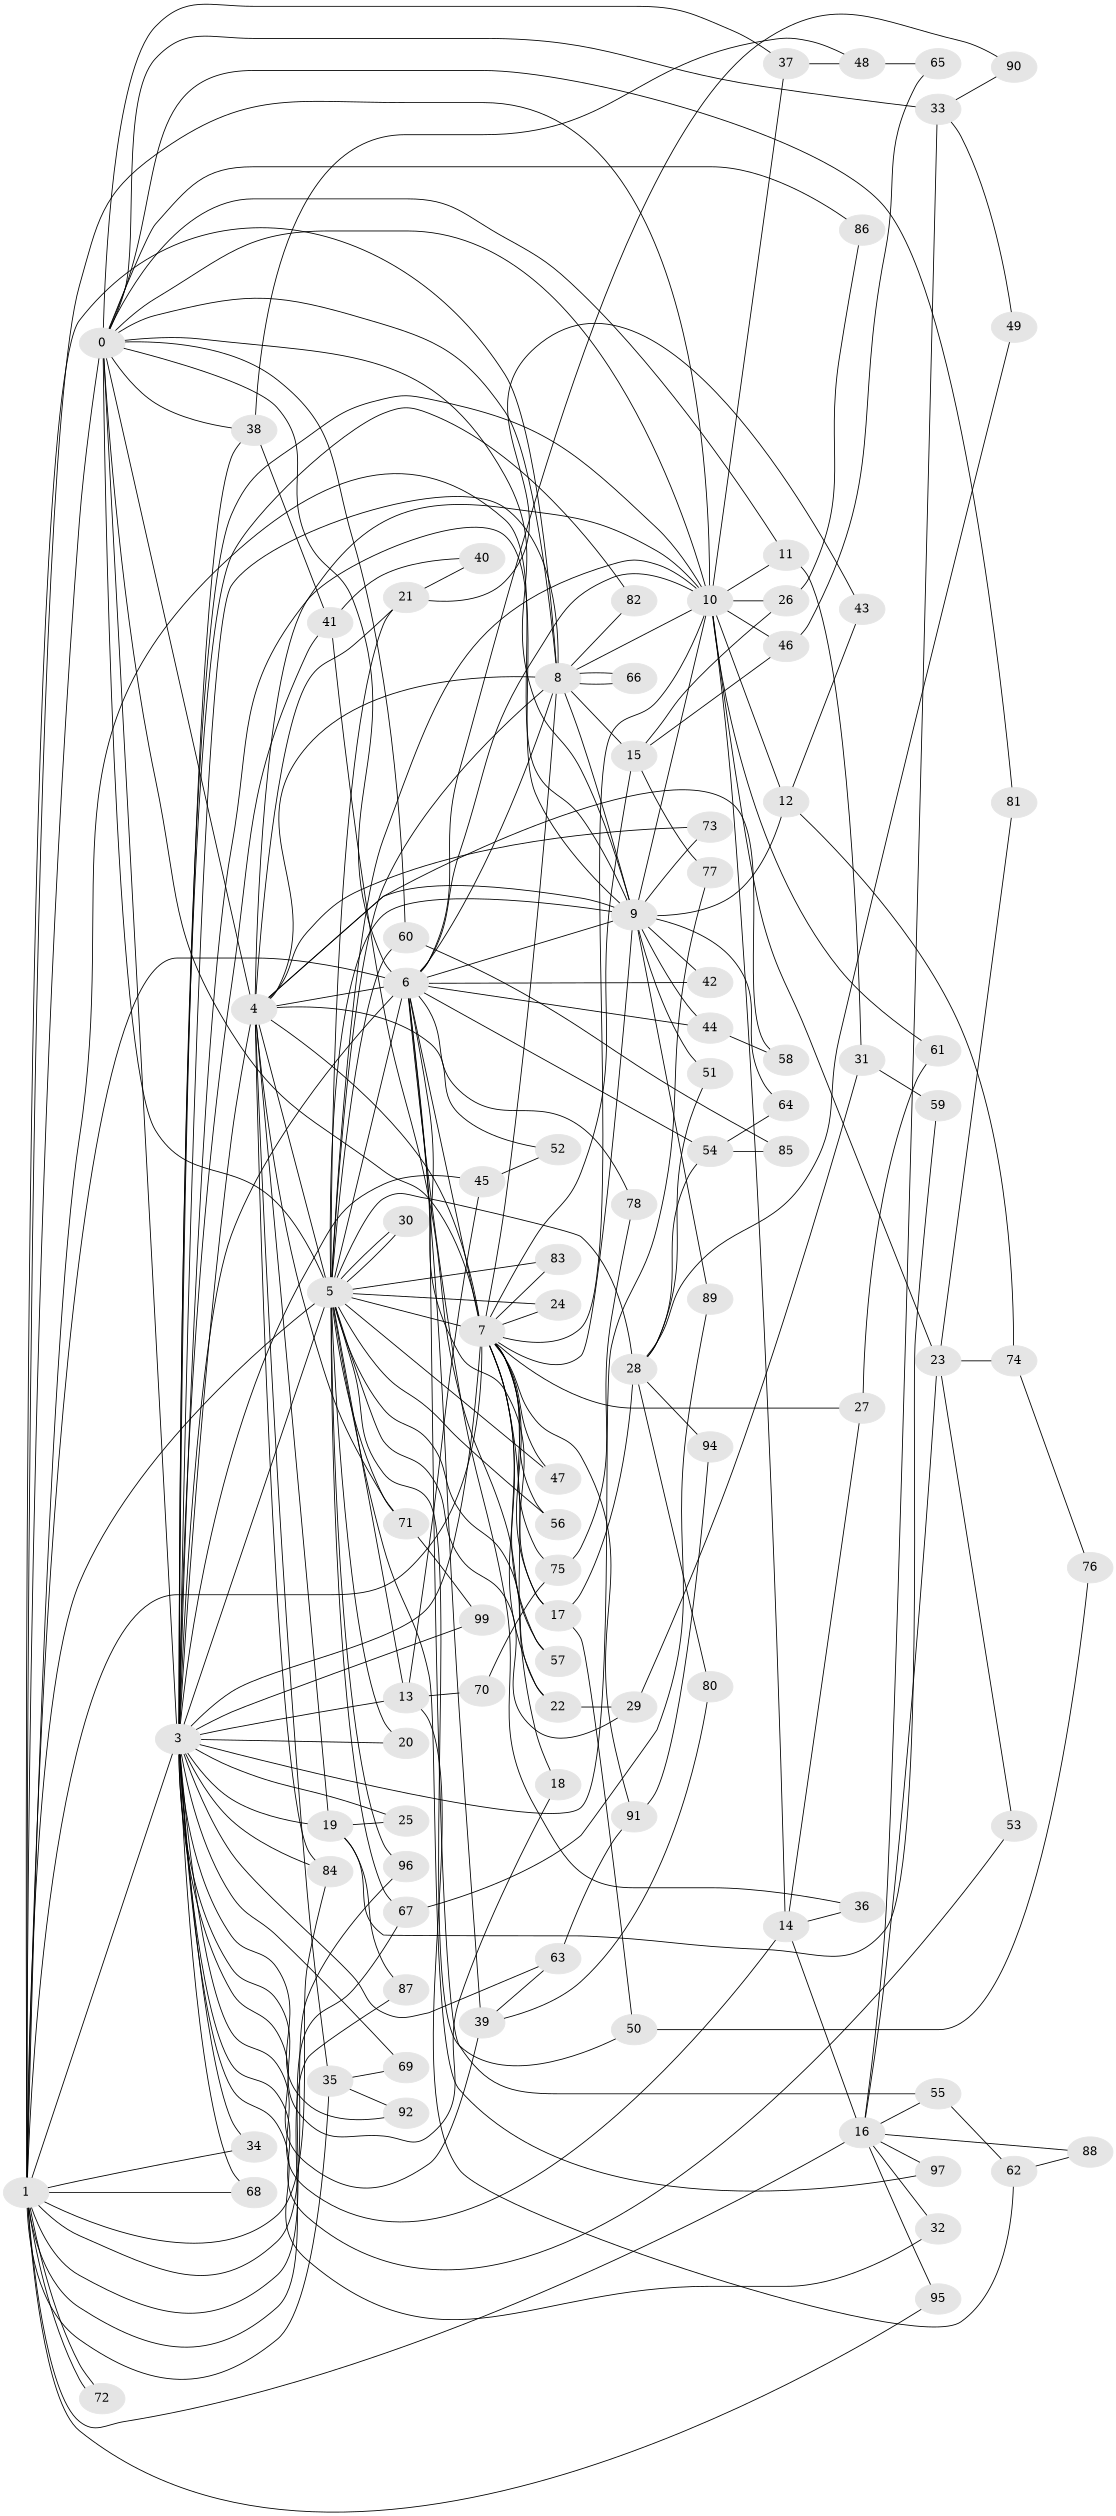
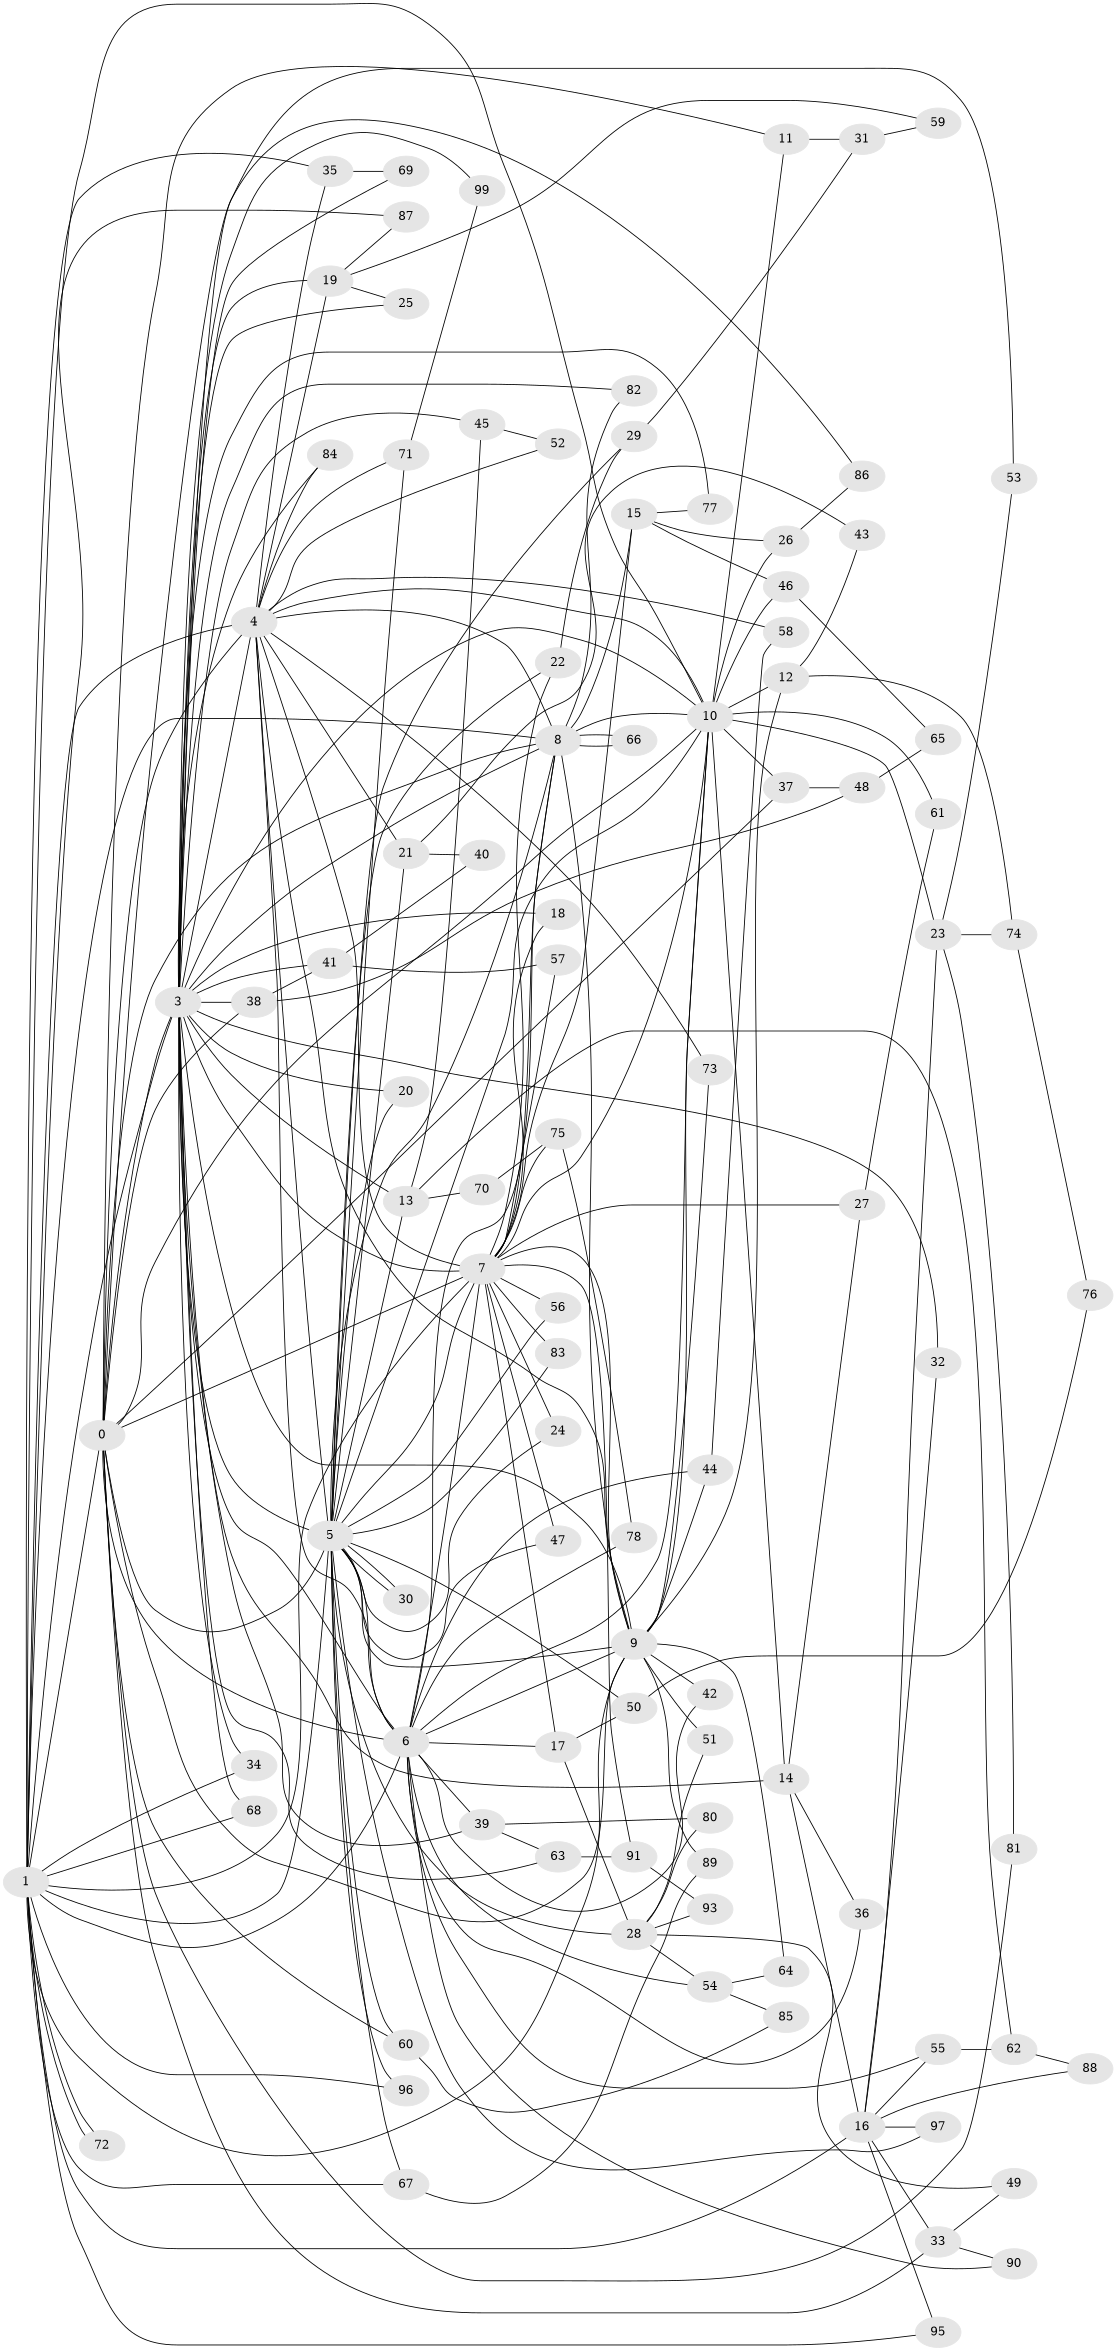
node "94": label "94" -> "93"
node "92": removed
edge "84" -- "1": now "4" -- "1"
